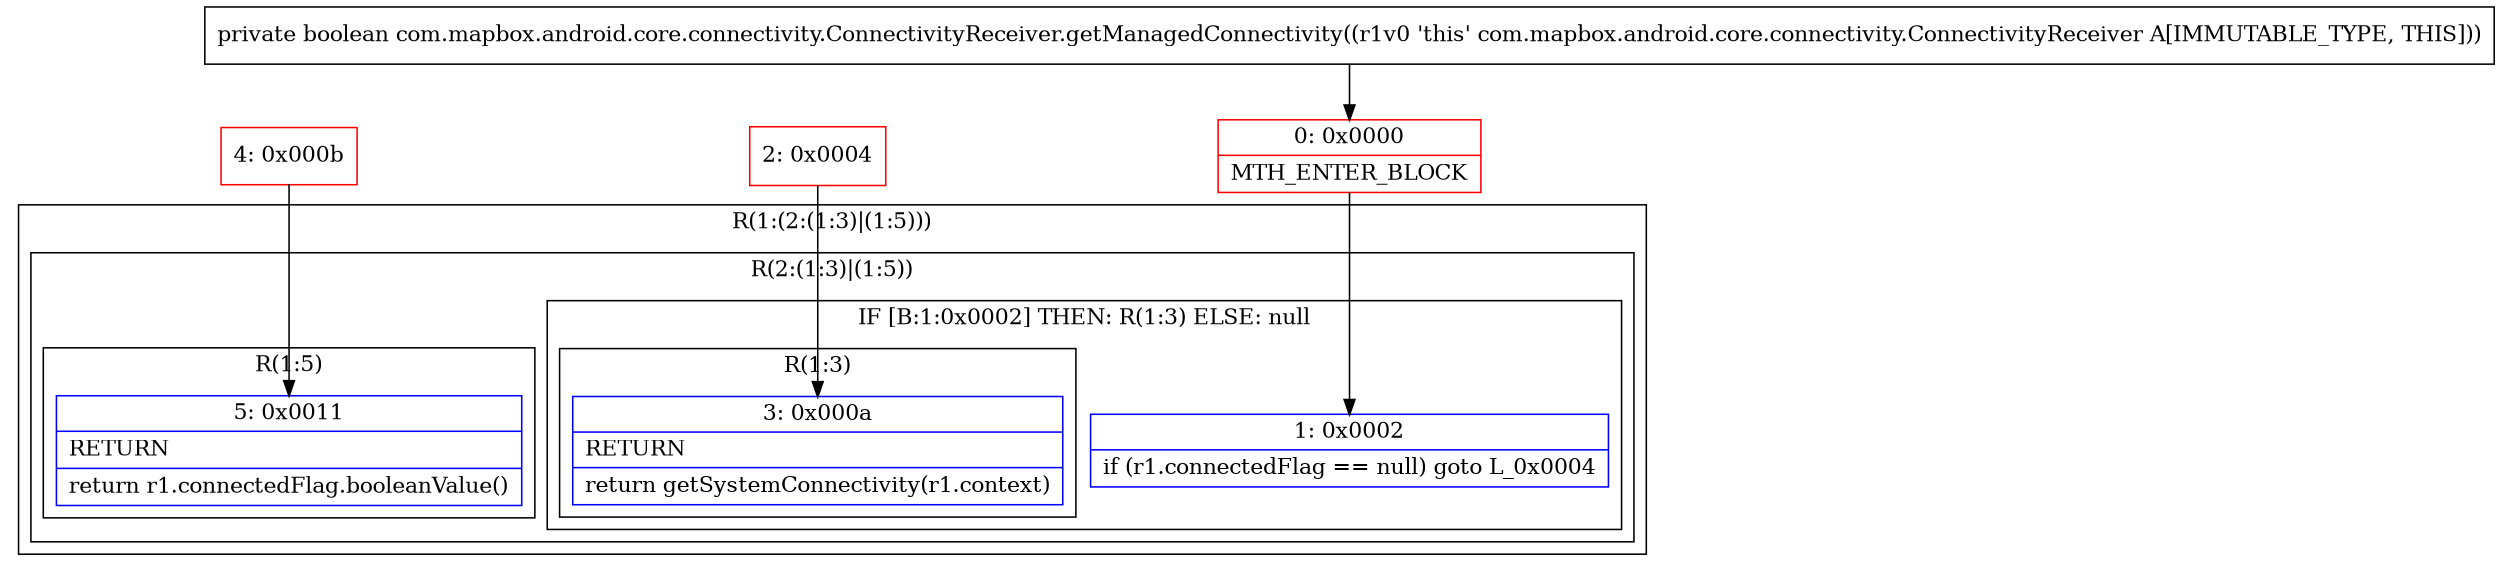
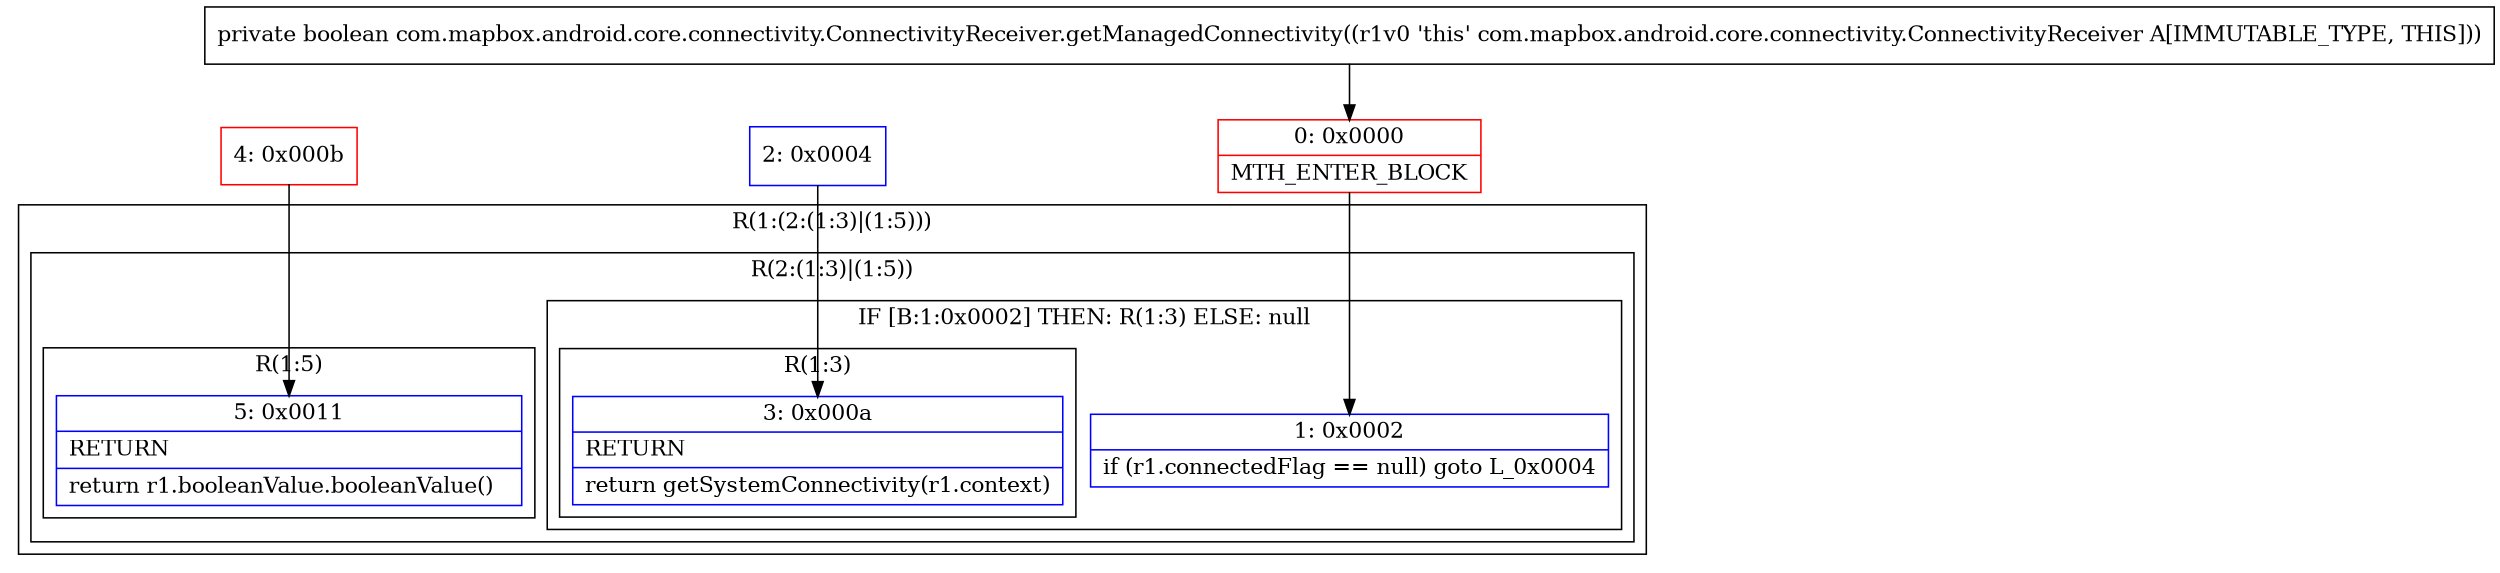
node "2: 0x0004": color red -> blue
node "5: 0x0011": text "return r1.connectedFlag.booleanValue()" -> "return r1.booleanValue.booleanValue()"
